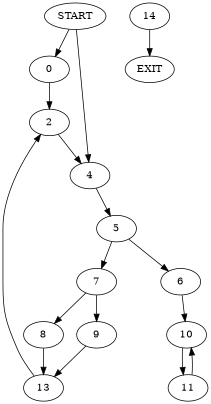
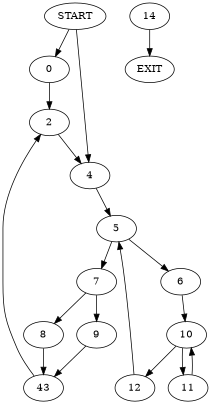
node "13": label "13" -> "43"
node "12": added
